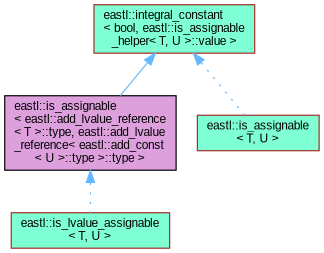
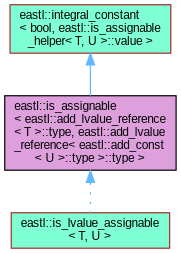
node "eastl::is_assignable < T, U >": removed
